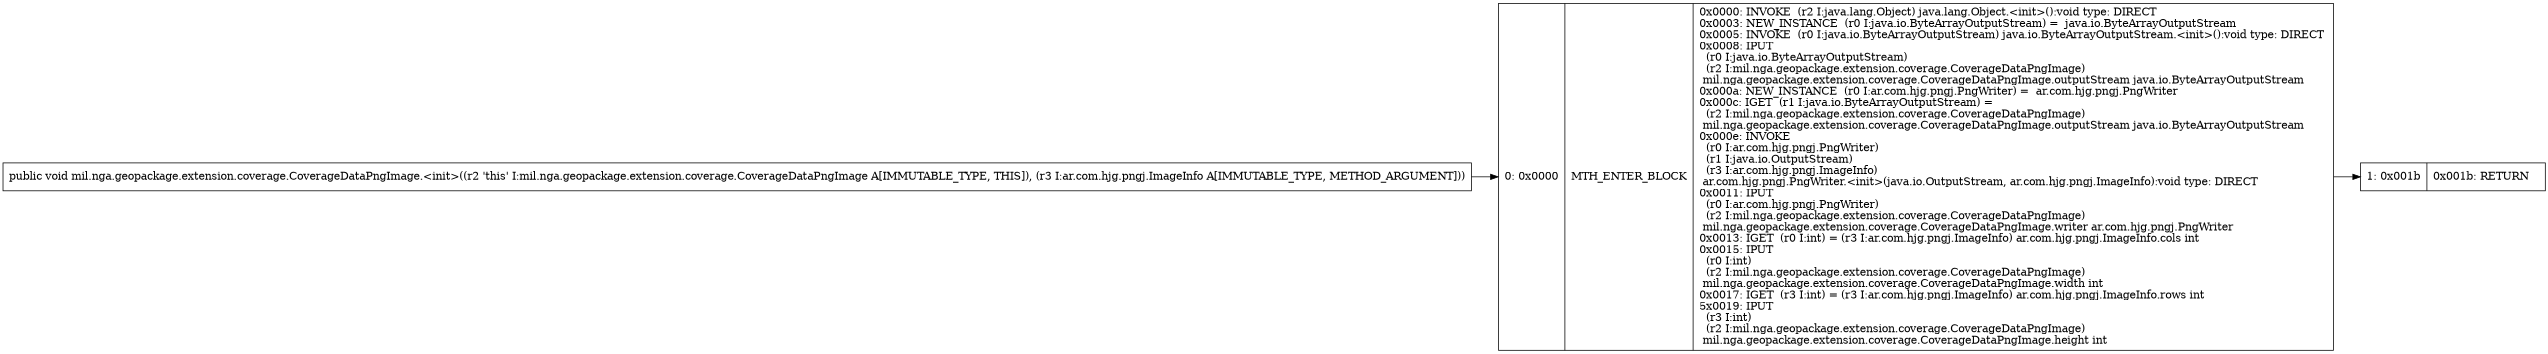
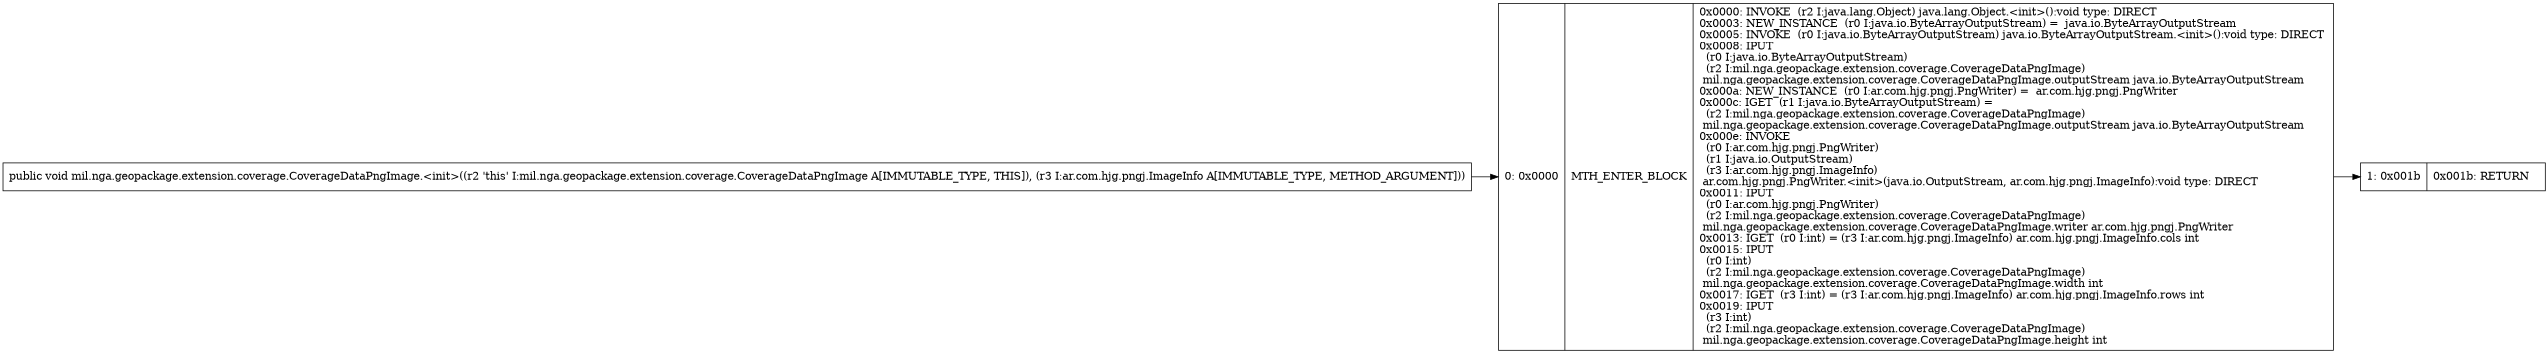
node "0: 0x0000": text "5x0019: IPUT" -> "0x0019: IPUT"
